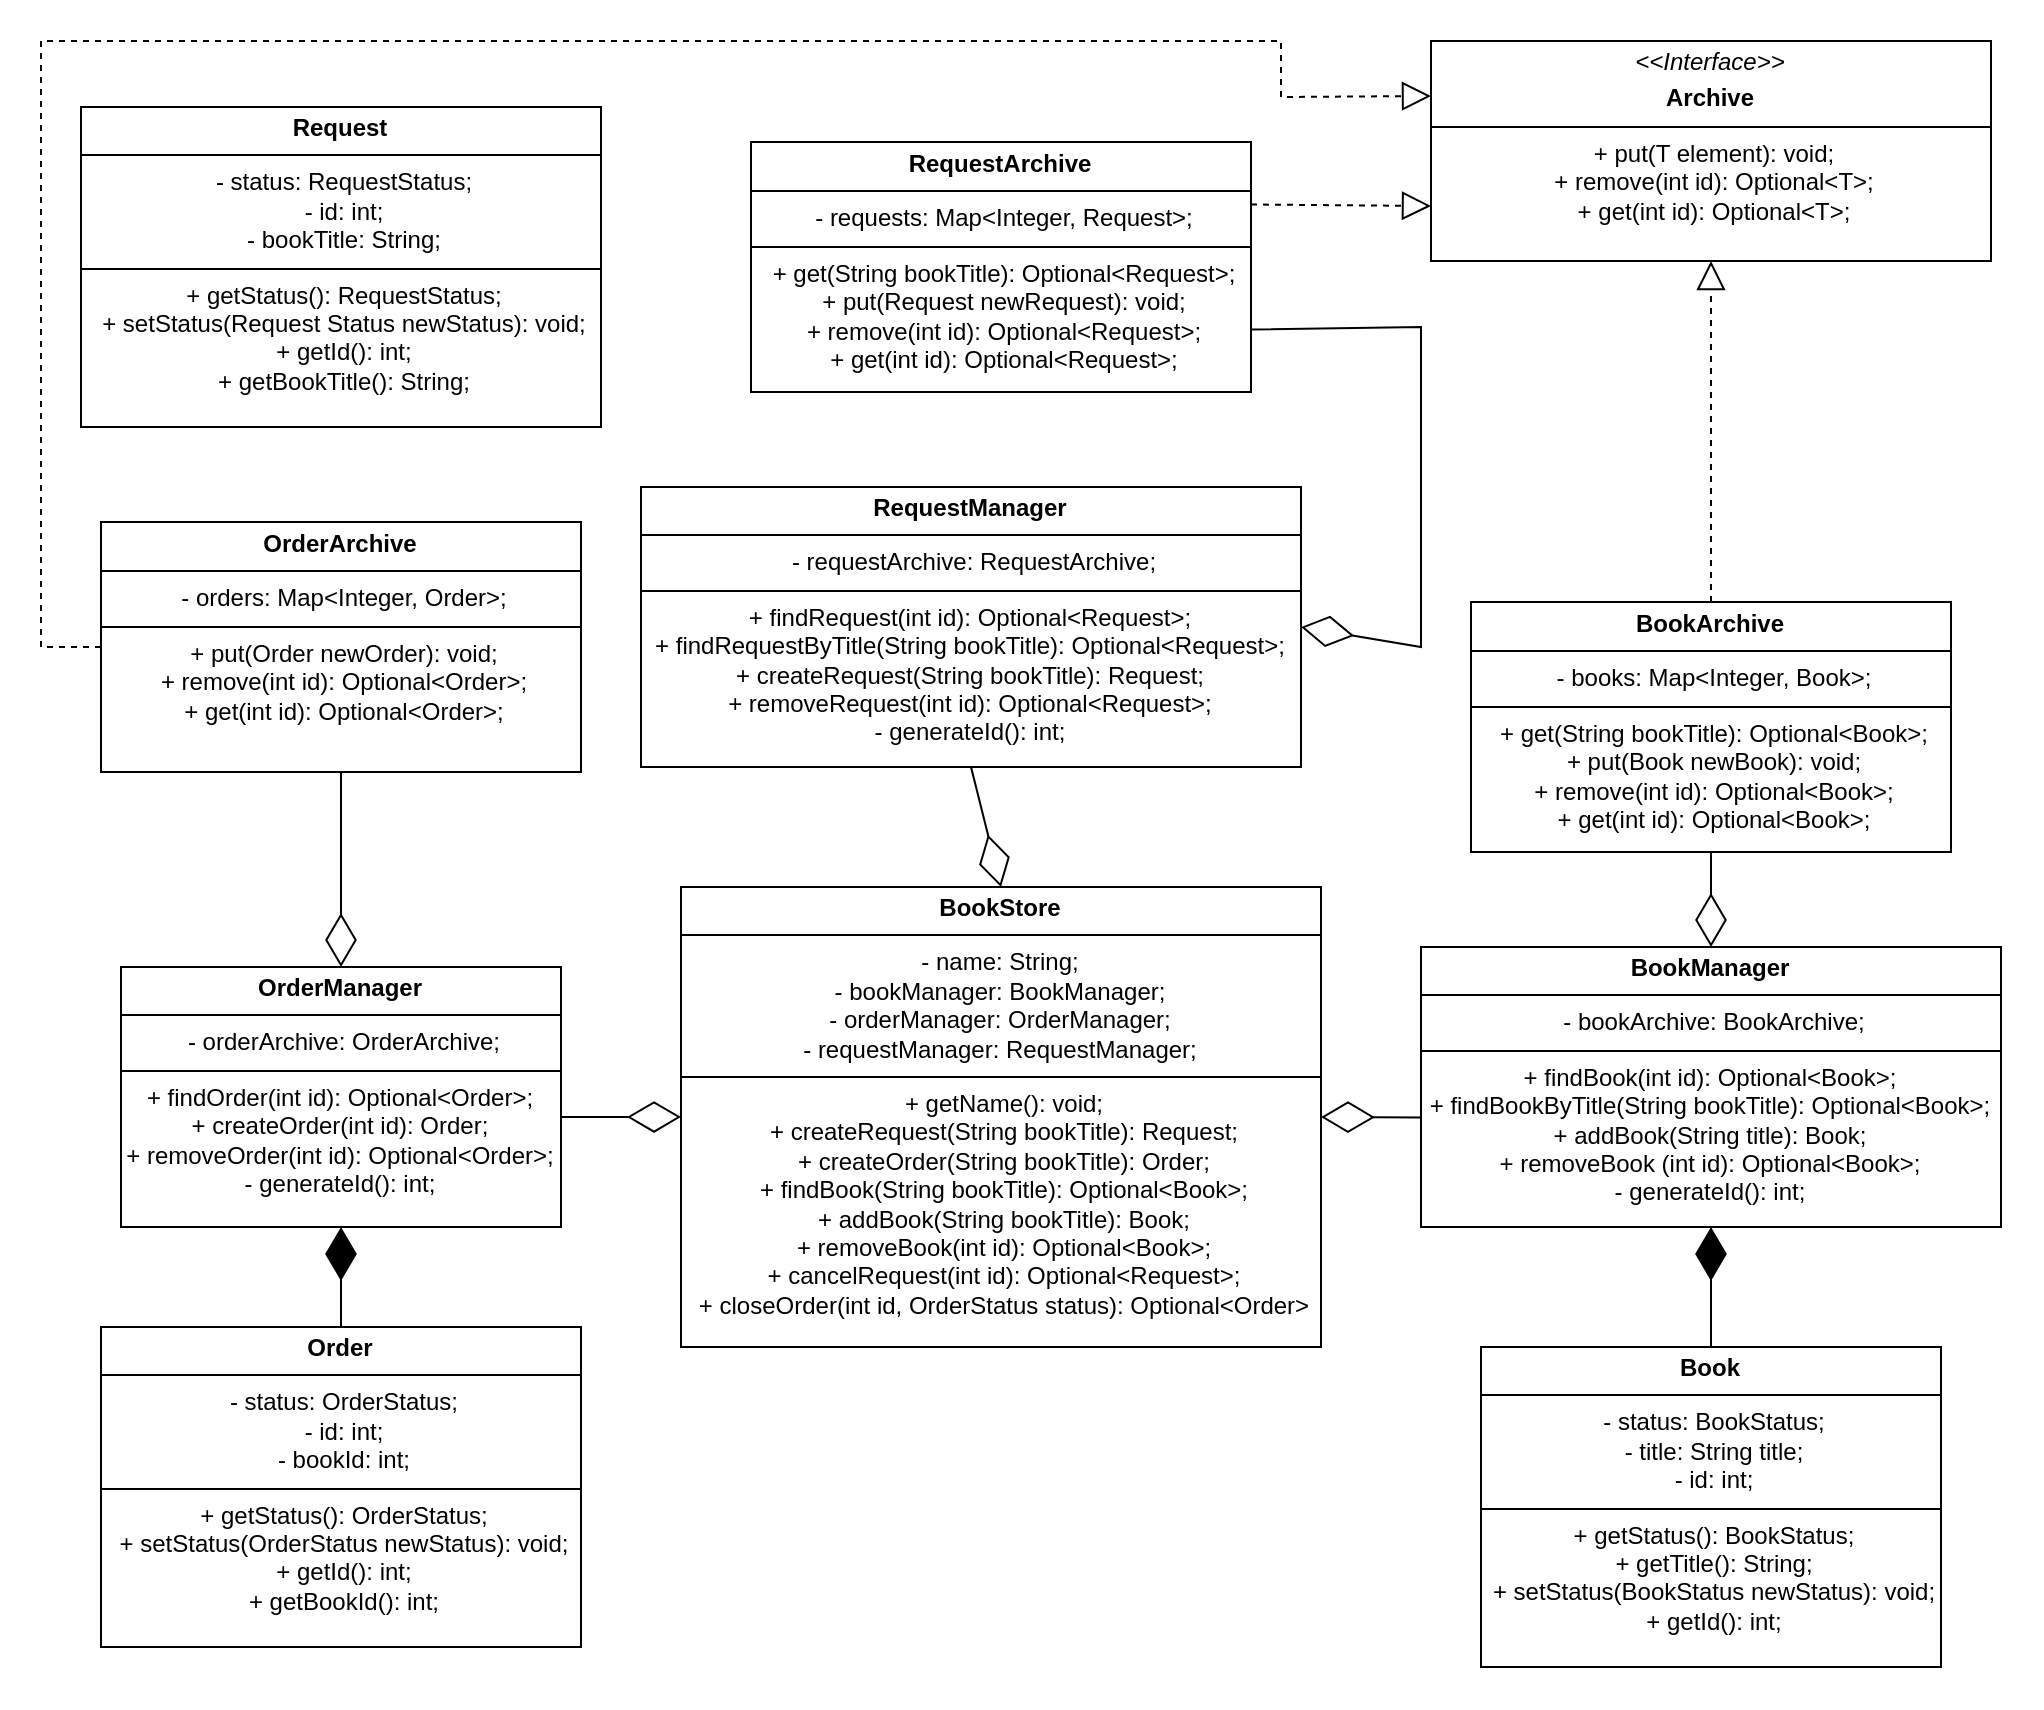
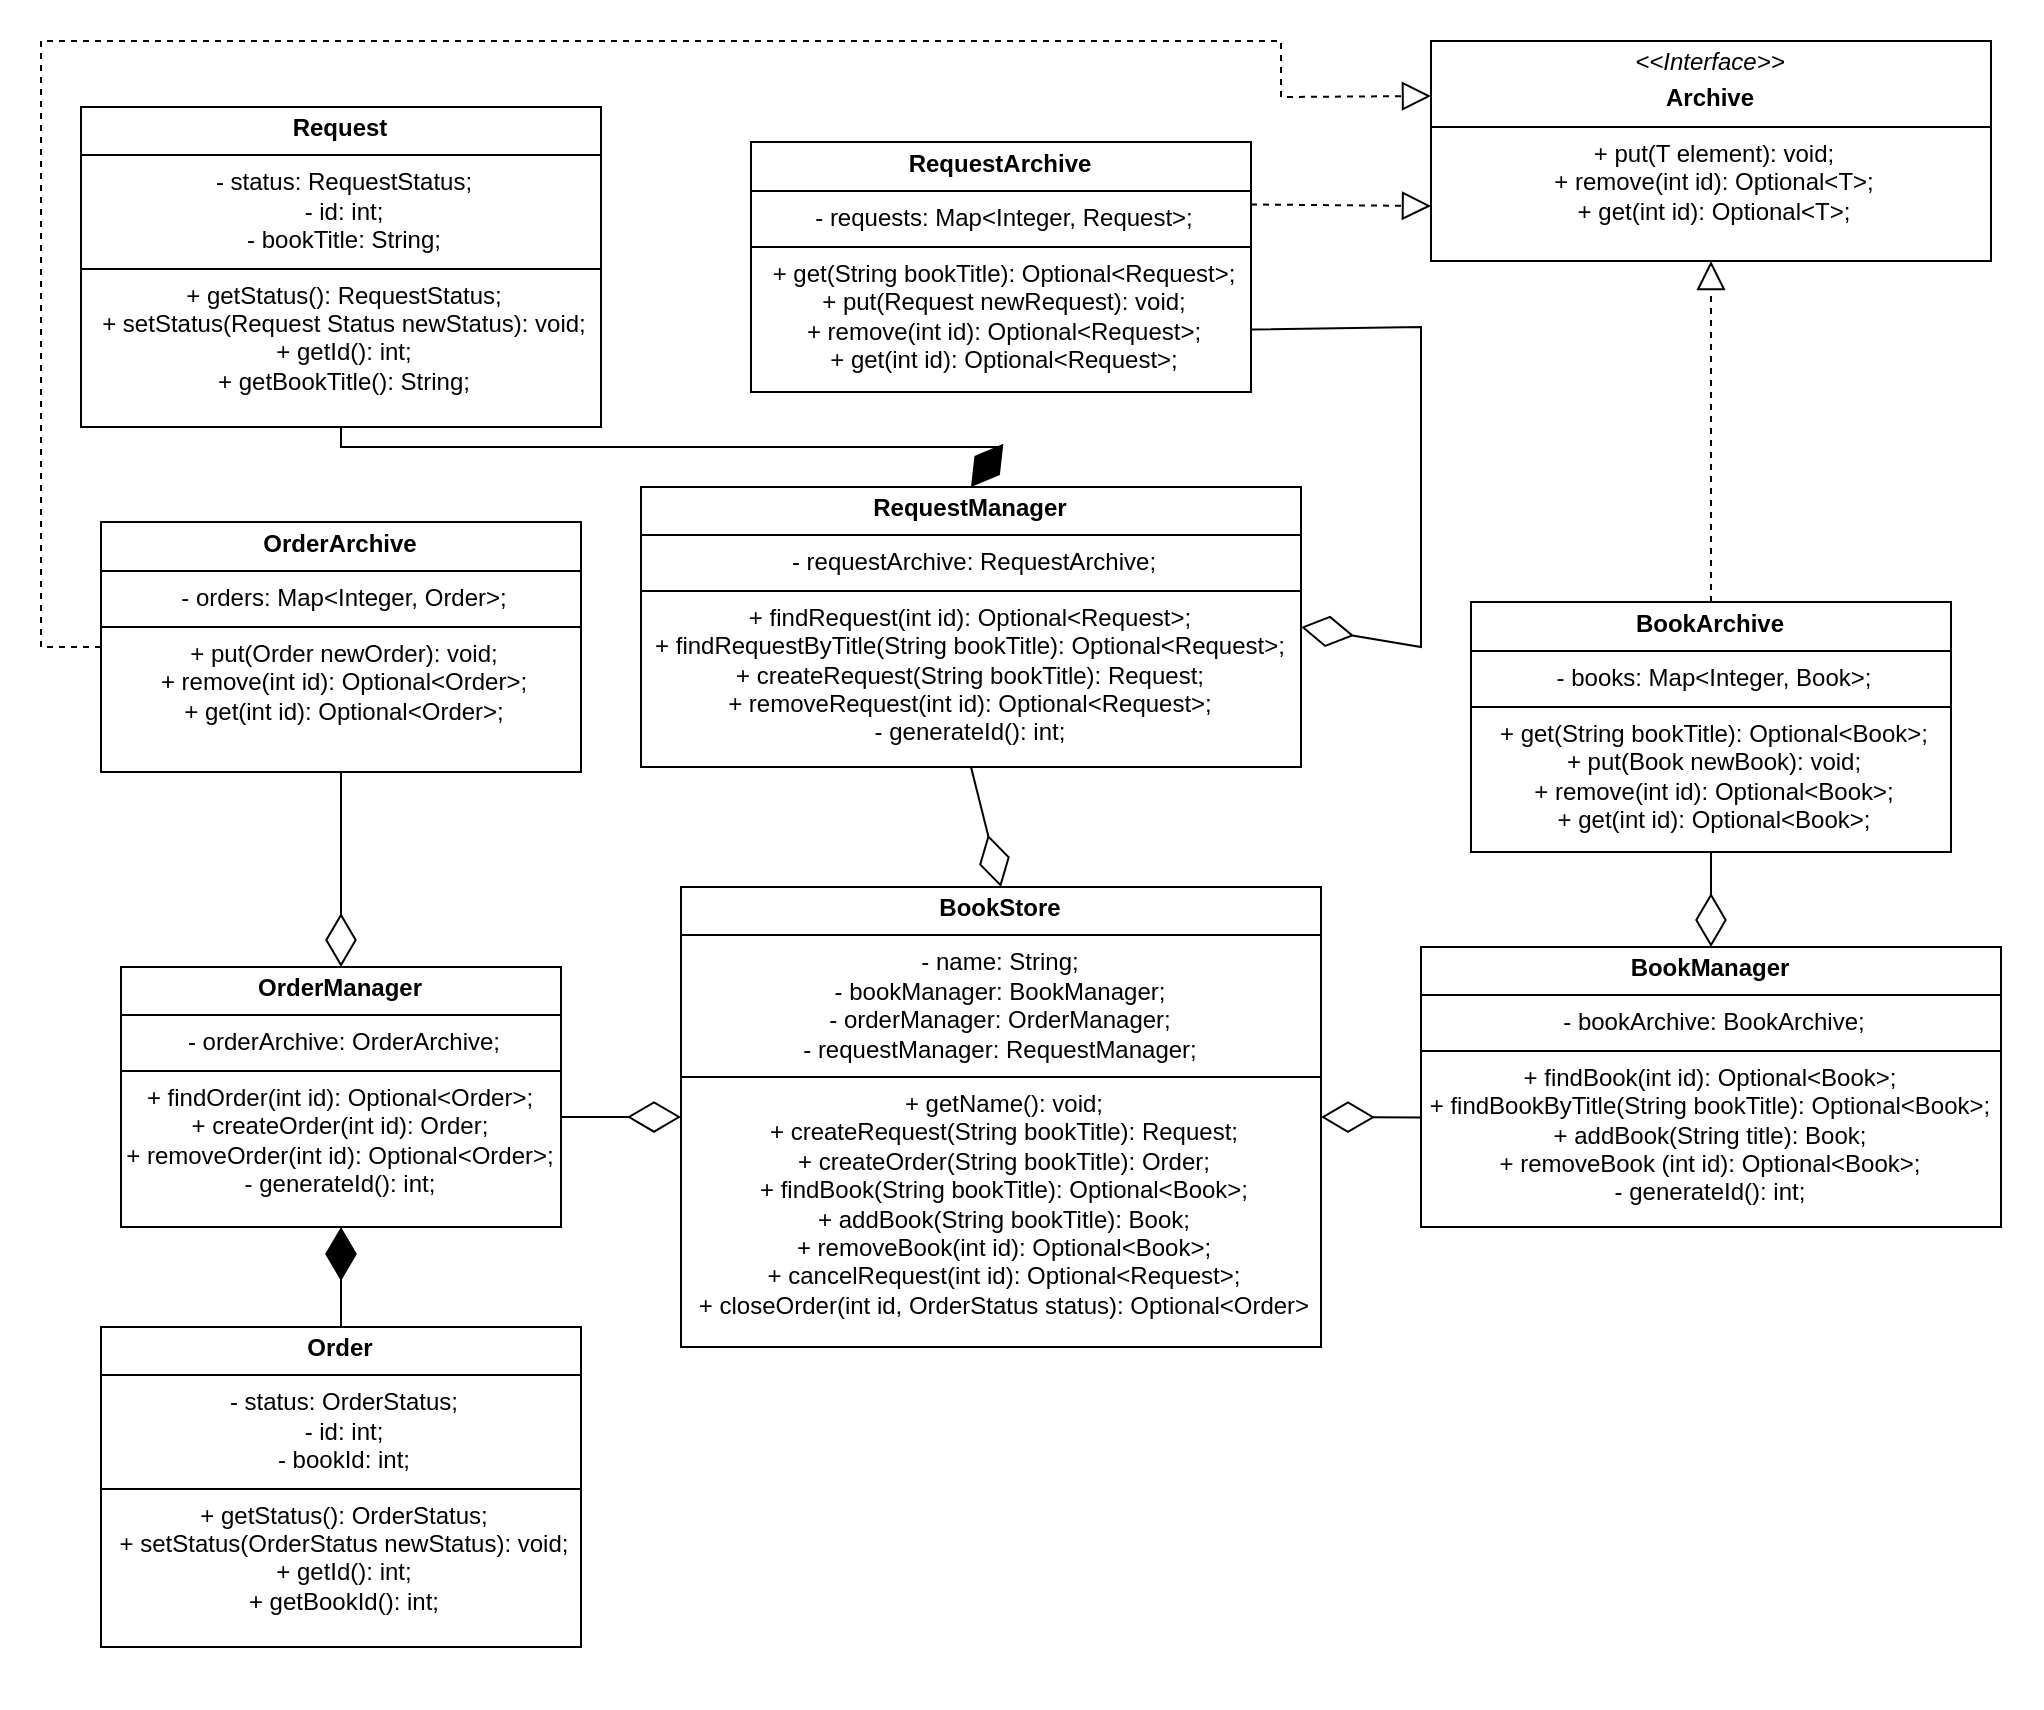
edge "Request - status: RequestStatus; - id: int; - bookTitle: String; + getStatus(): RequestStatus; + setStatus(Request Status newStatus): void; + getId(): int; + getBookTitle(): String;" -> "RequestManager - requestArchive: RequestArchive; + findRequest(int id): Optional<Request>; + findRequestByTitle(String bookTitle): Optional<Request>; + createRequest(String bookTitle): Request; + removeRequest(int id): Optional<Request>; - generateId(): int;": added
edge "Book - status: BookStatus; - title: String title; - id: int; + getStatus(): BookStatus; + getTitle(): String; + setStatus(BookStatus newStatus): void; + getId(): int;" -> "BookManager - bookArchive: BookArchive; + findBook(int id): Optional<Book>; + findBookByTitle(String bookTitle): Optional<Book>; + addBook(String title): Book; + removeBook (int id): Optional<Book>; - generateId(): int;": removed
node "Book - status: BookStatus; - title: String title; - id: int; + getStatus(): BookStatus; + getTitle(): String; + setStatus(BookStatus newStatus): void; + getId(): int;": removed
